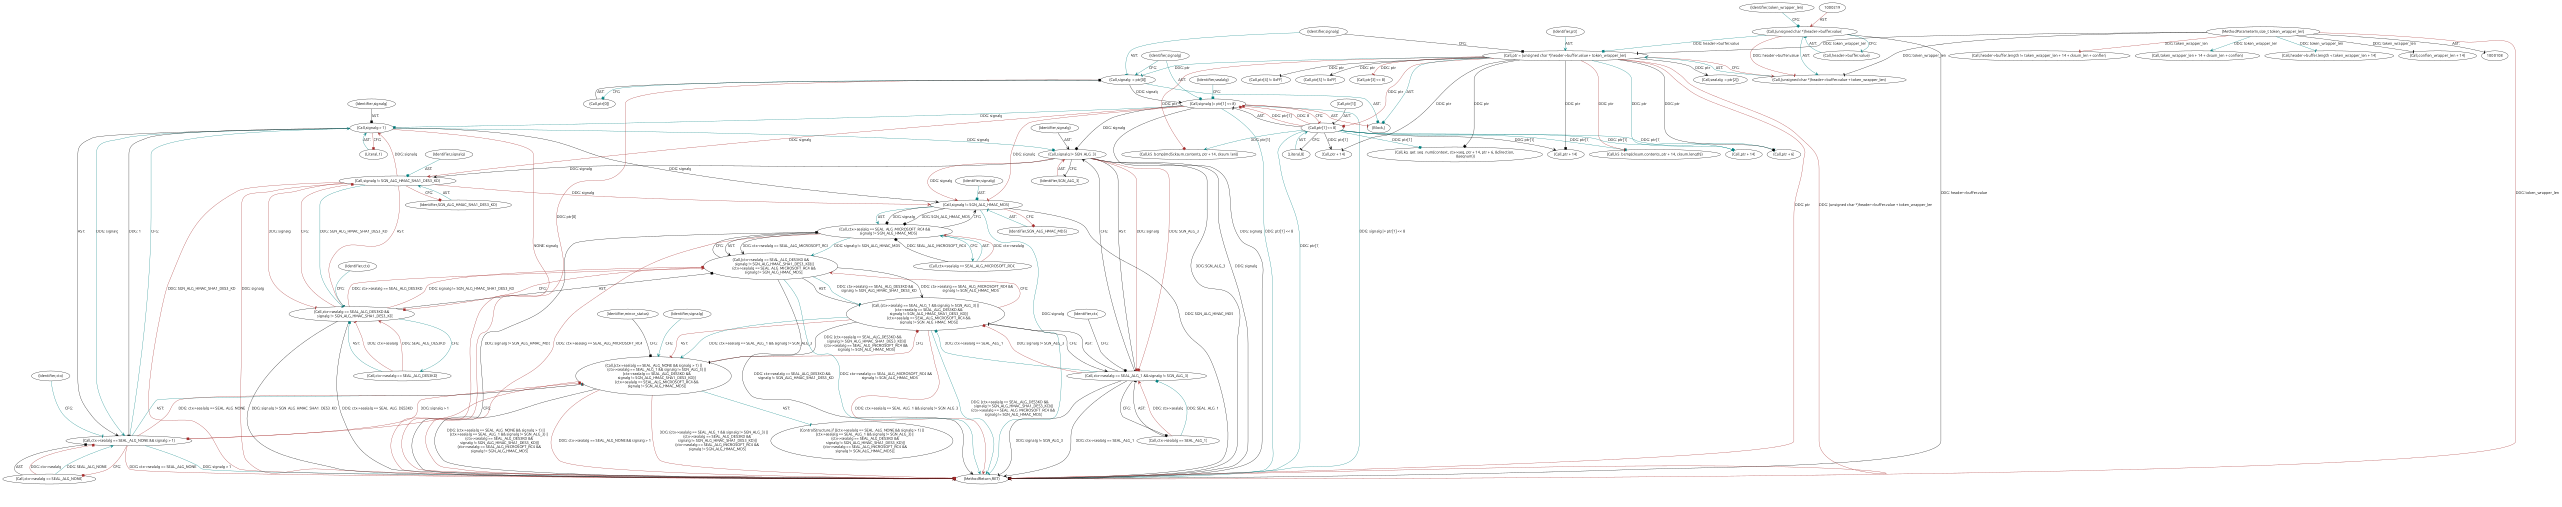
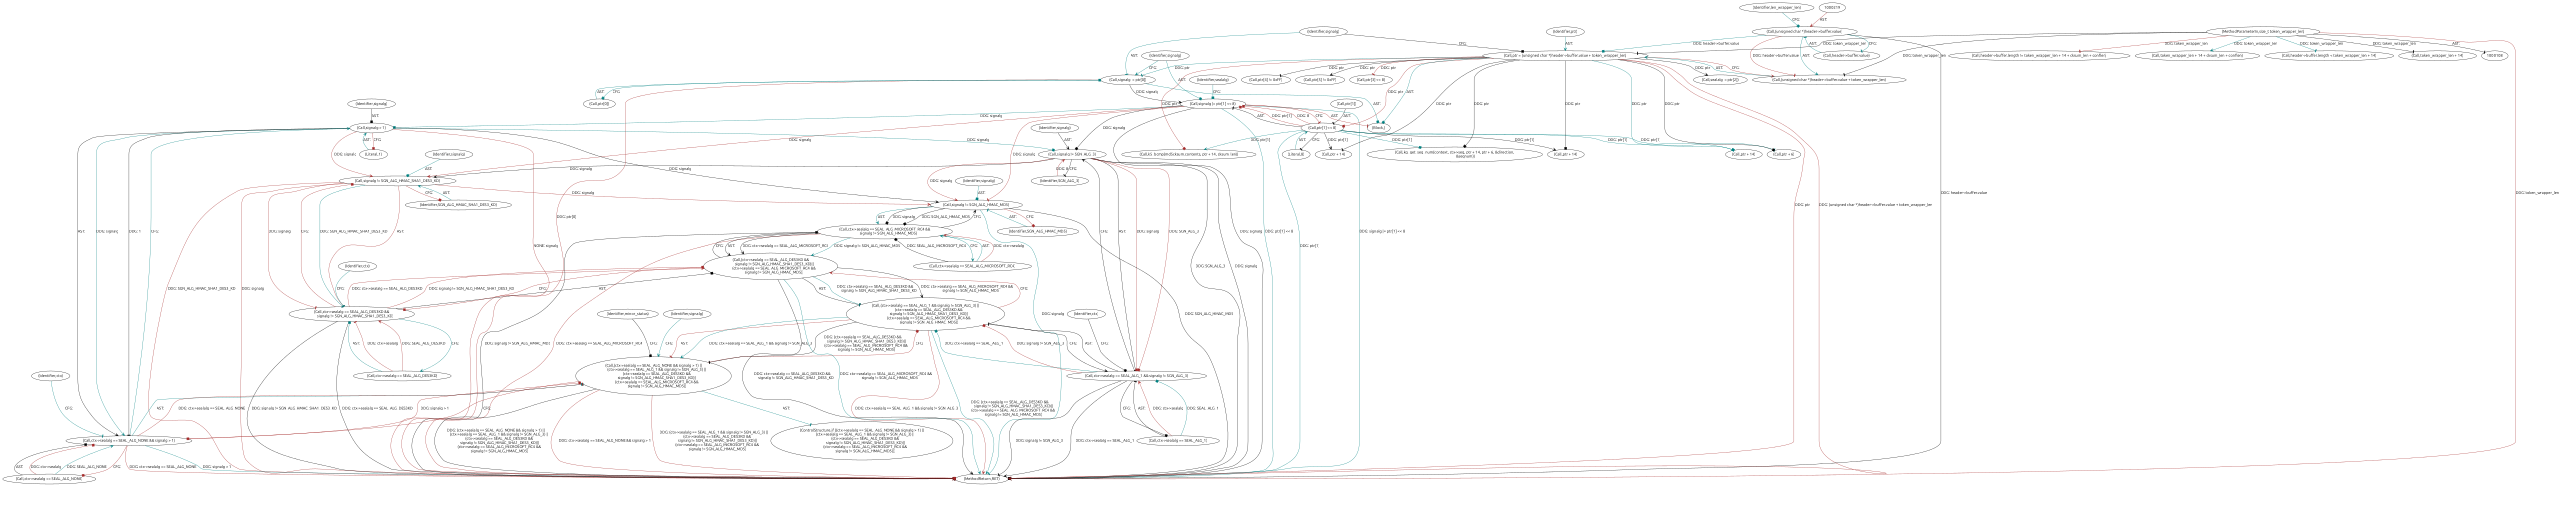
node "(Identifier,token_wrapper_len)": label "(Identifier,token_wrapper_len)" -> "(Identifier,len_wrapper_len)"
node "(Call,conflen_wrapper_len + 14)": label "(Call,conflen_wrapper_len + 14)" -> "(Call,token_wrapper_len + 14)"
edge "(Call,ptr[0])" -> "(Call,signalg  = ptr[0])": color black -> teal
edge "(Call,signalg != SGN_ALG_HMAC_SHA1_DES3_KD)" -> "(Call,signalg > 1)": reversed
node "(Call,k5_bcmp(cksum.contents, ptr + 14, cksum.length))": removed
edge "(Identifier,SGN_ALG_3)" -> "(Call,signalg != SGN_ALG_3)": label "AST: " -> "DDG: 8"
